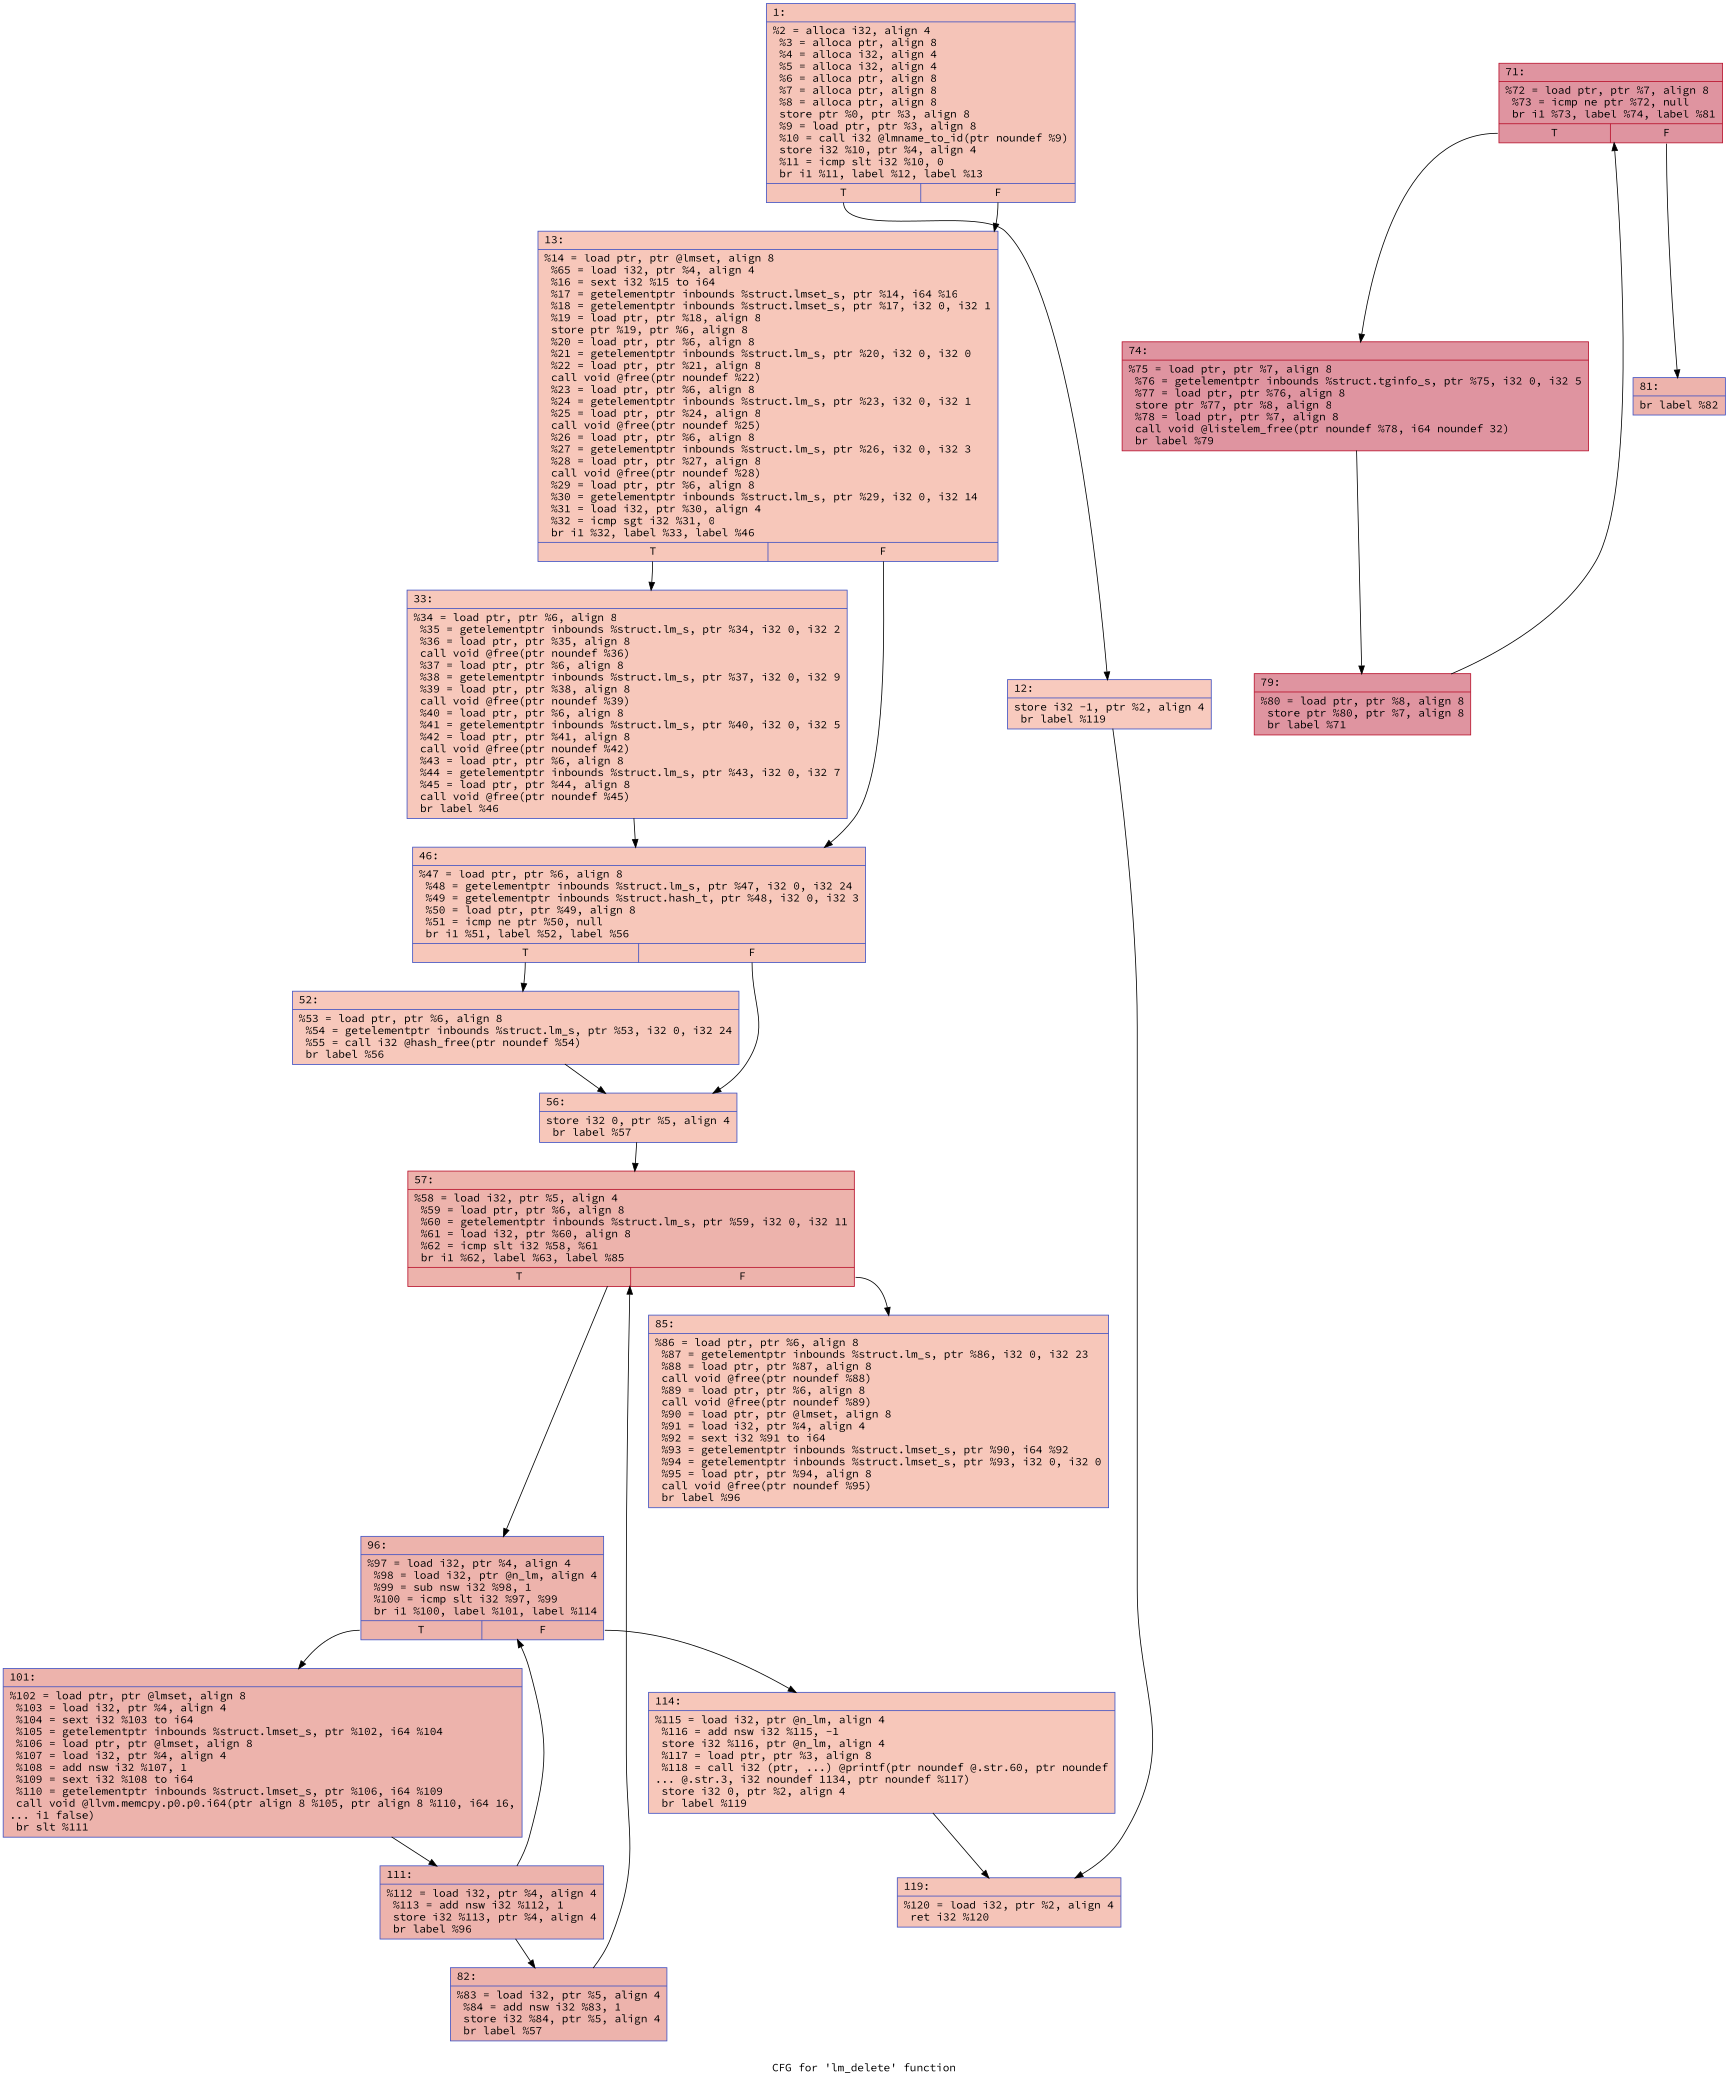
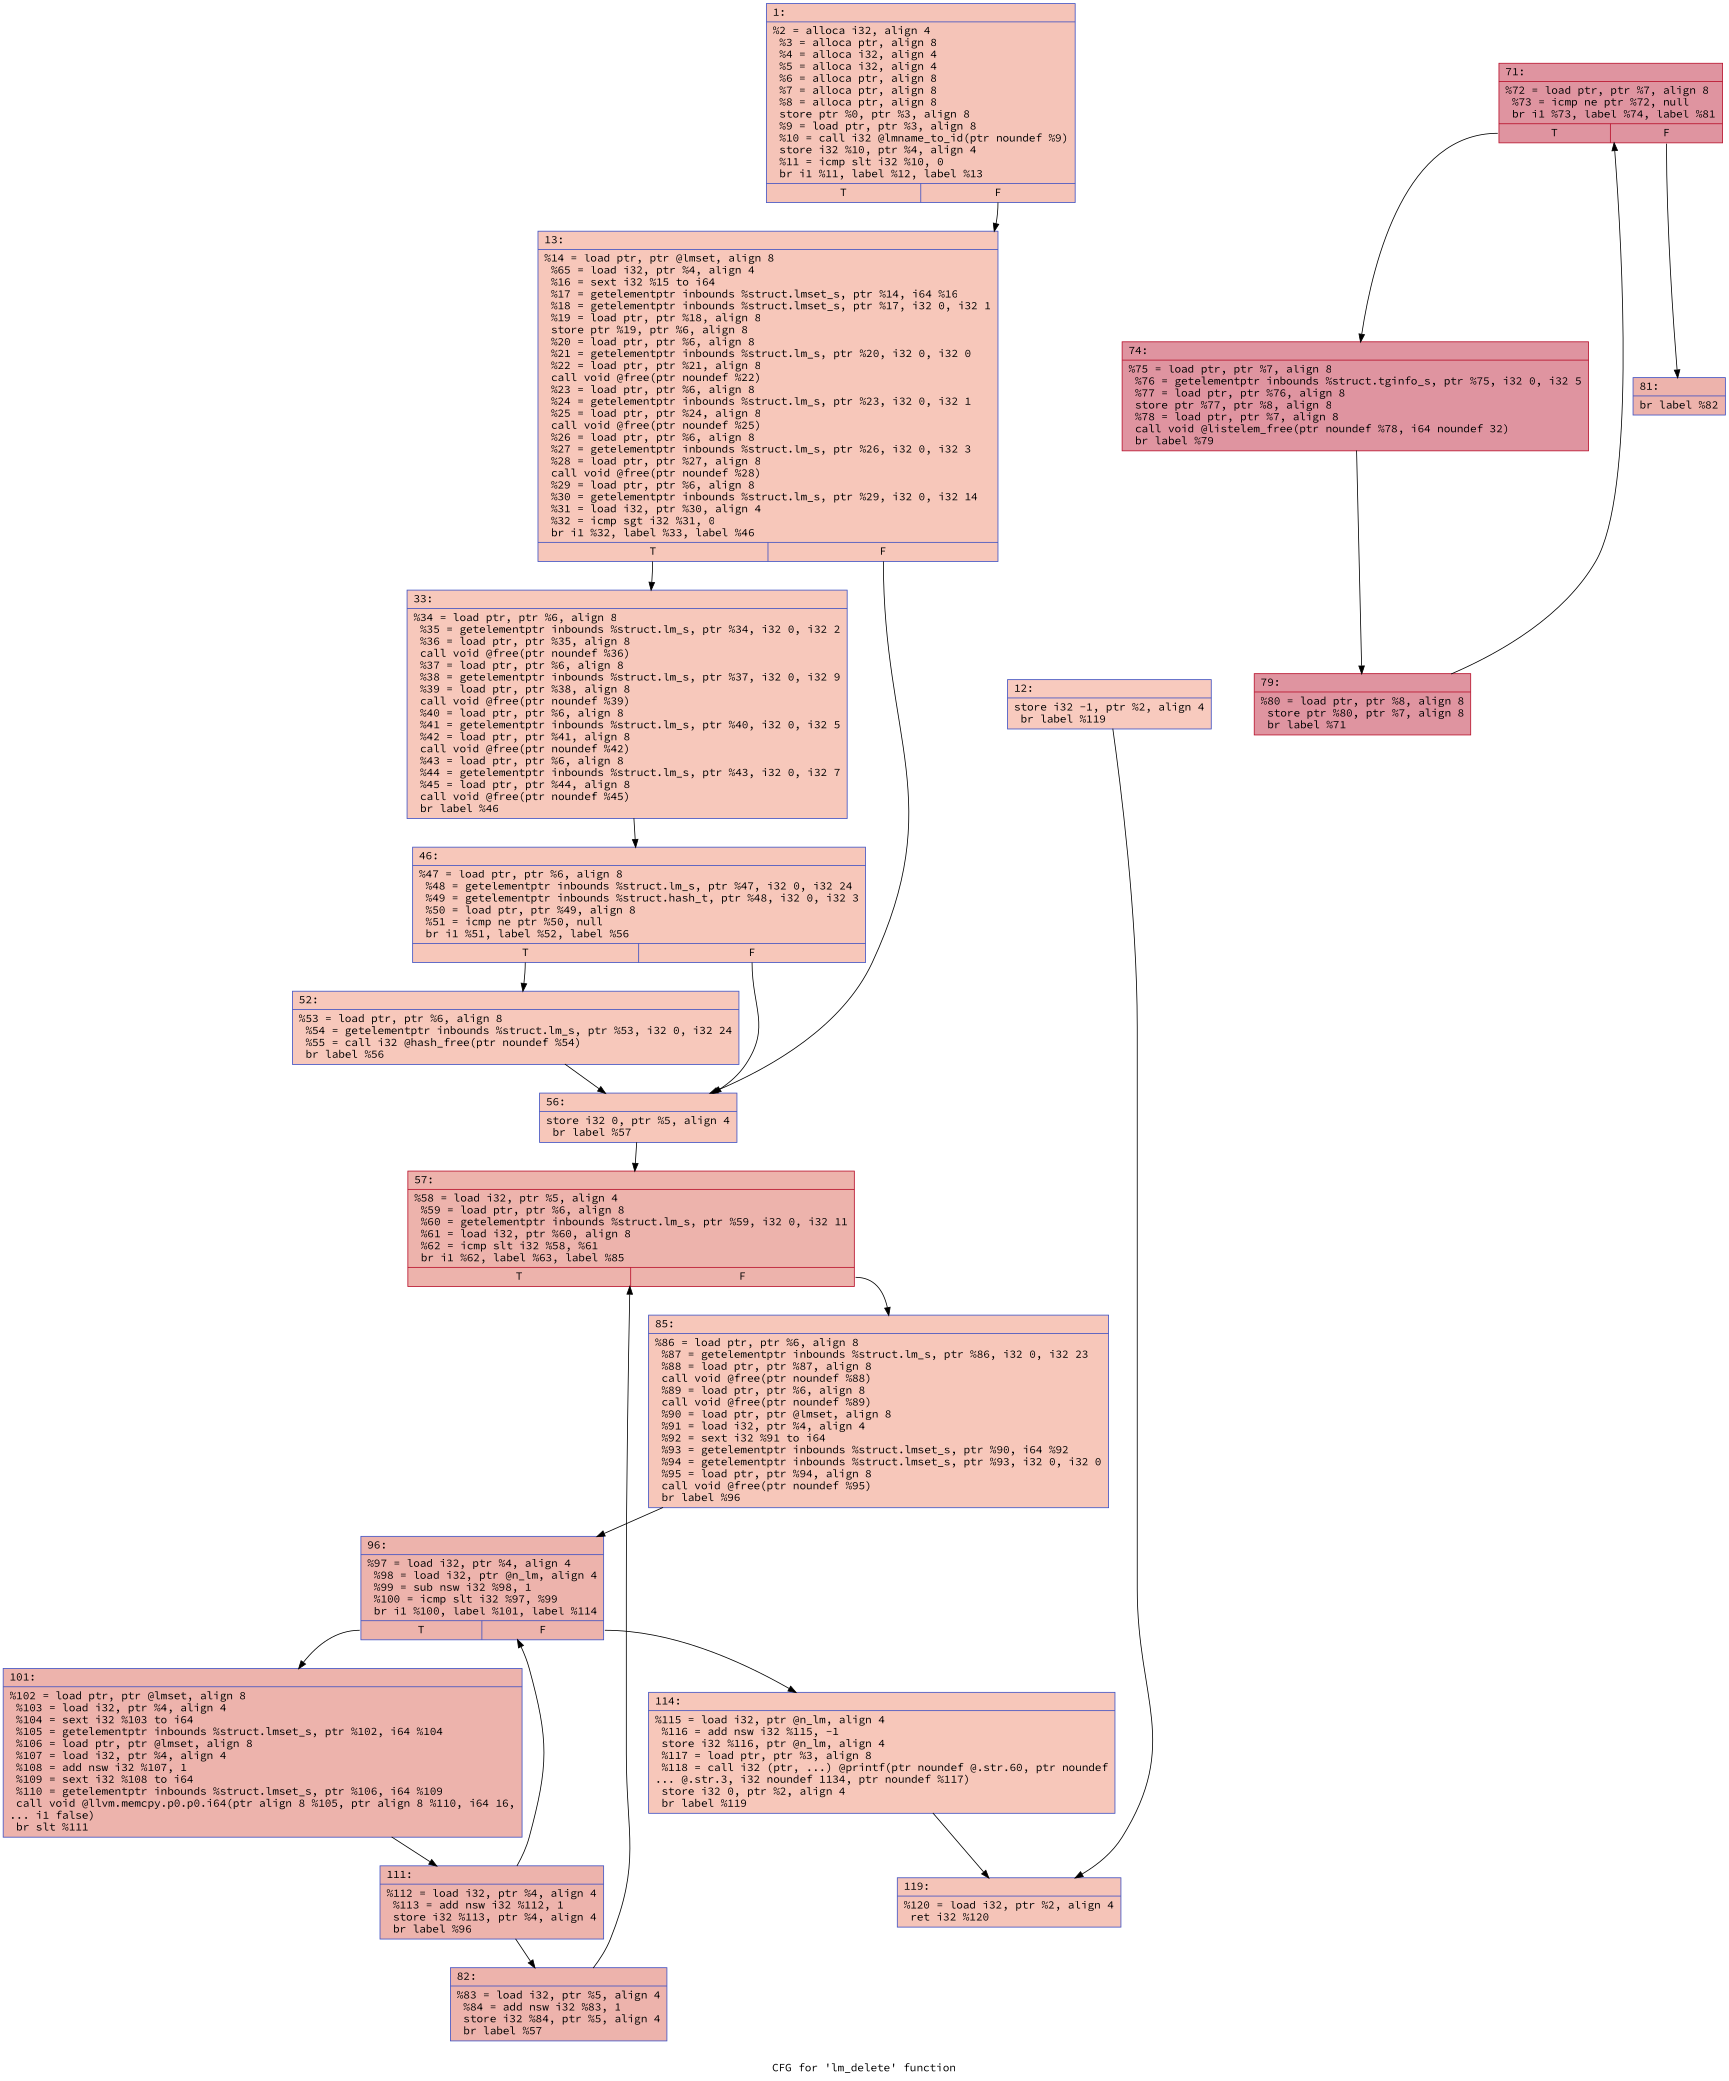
edge "1:" -> "12:": removed
edge "13:" -> "46:": now "13:" -> "56:"
edge "57:" -> "96:": now "85:" -> "96:"
